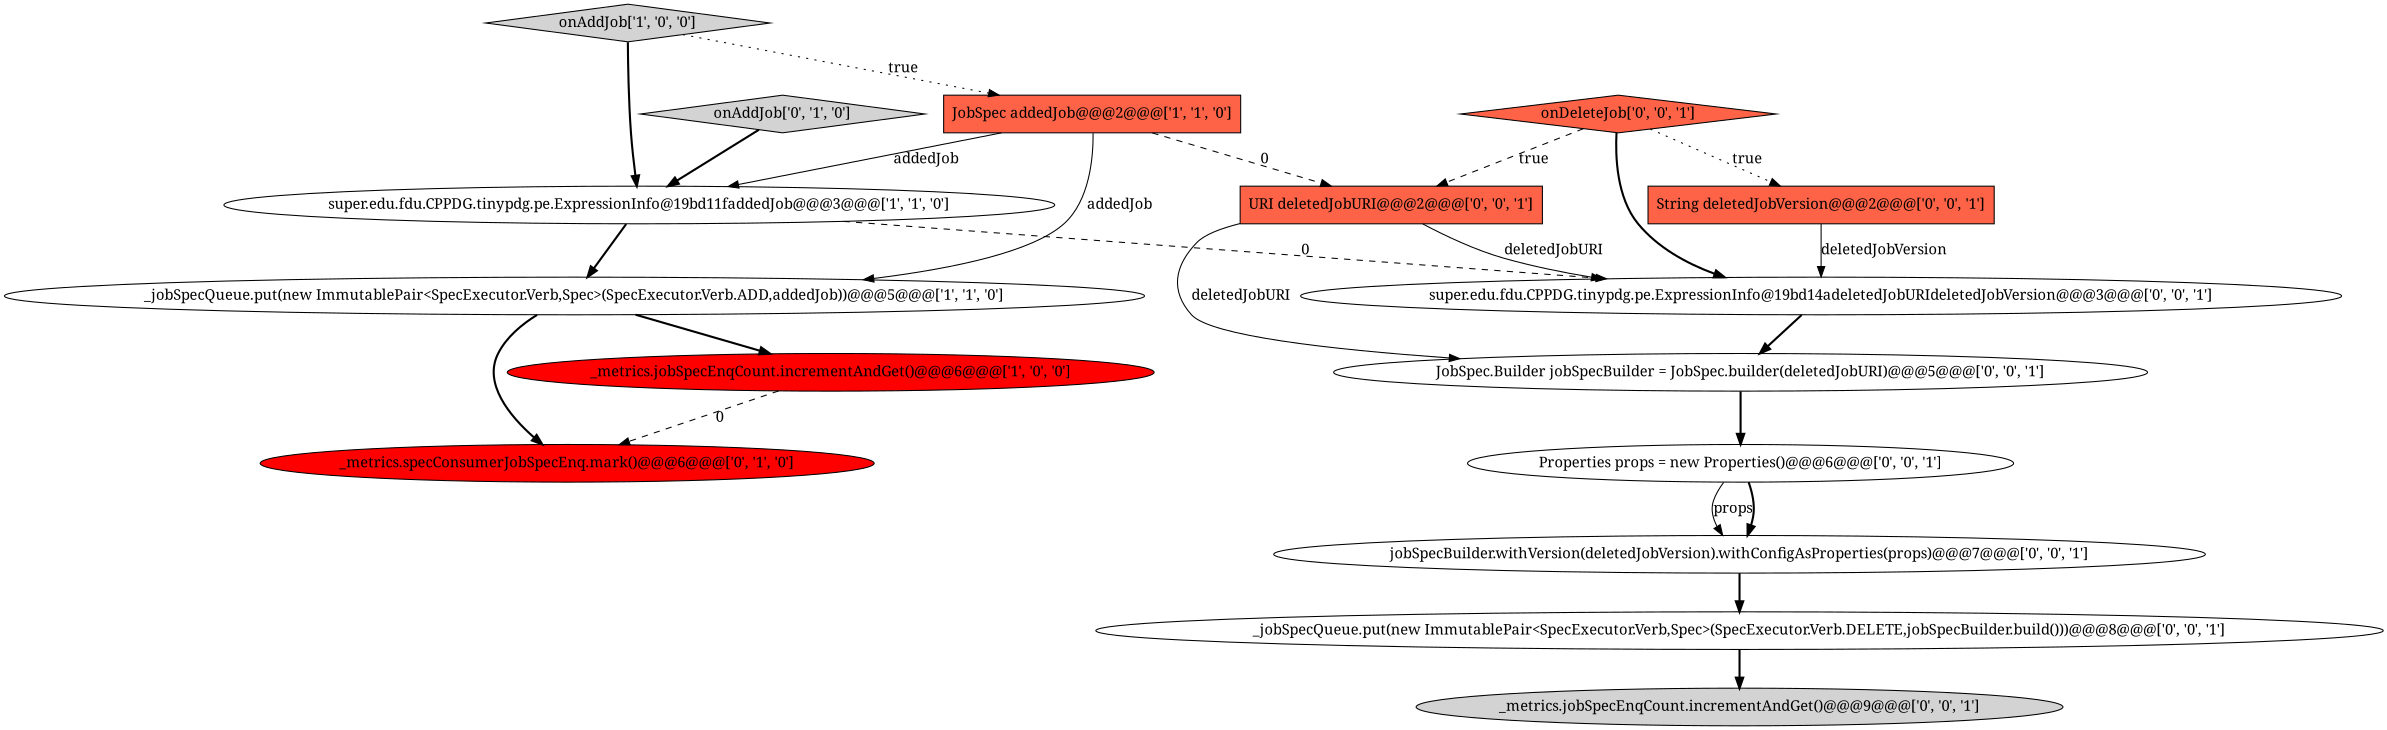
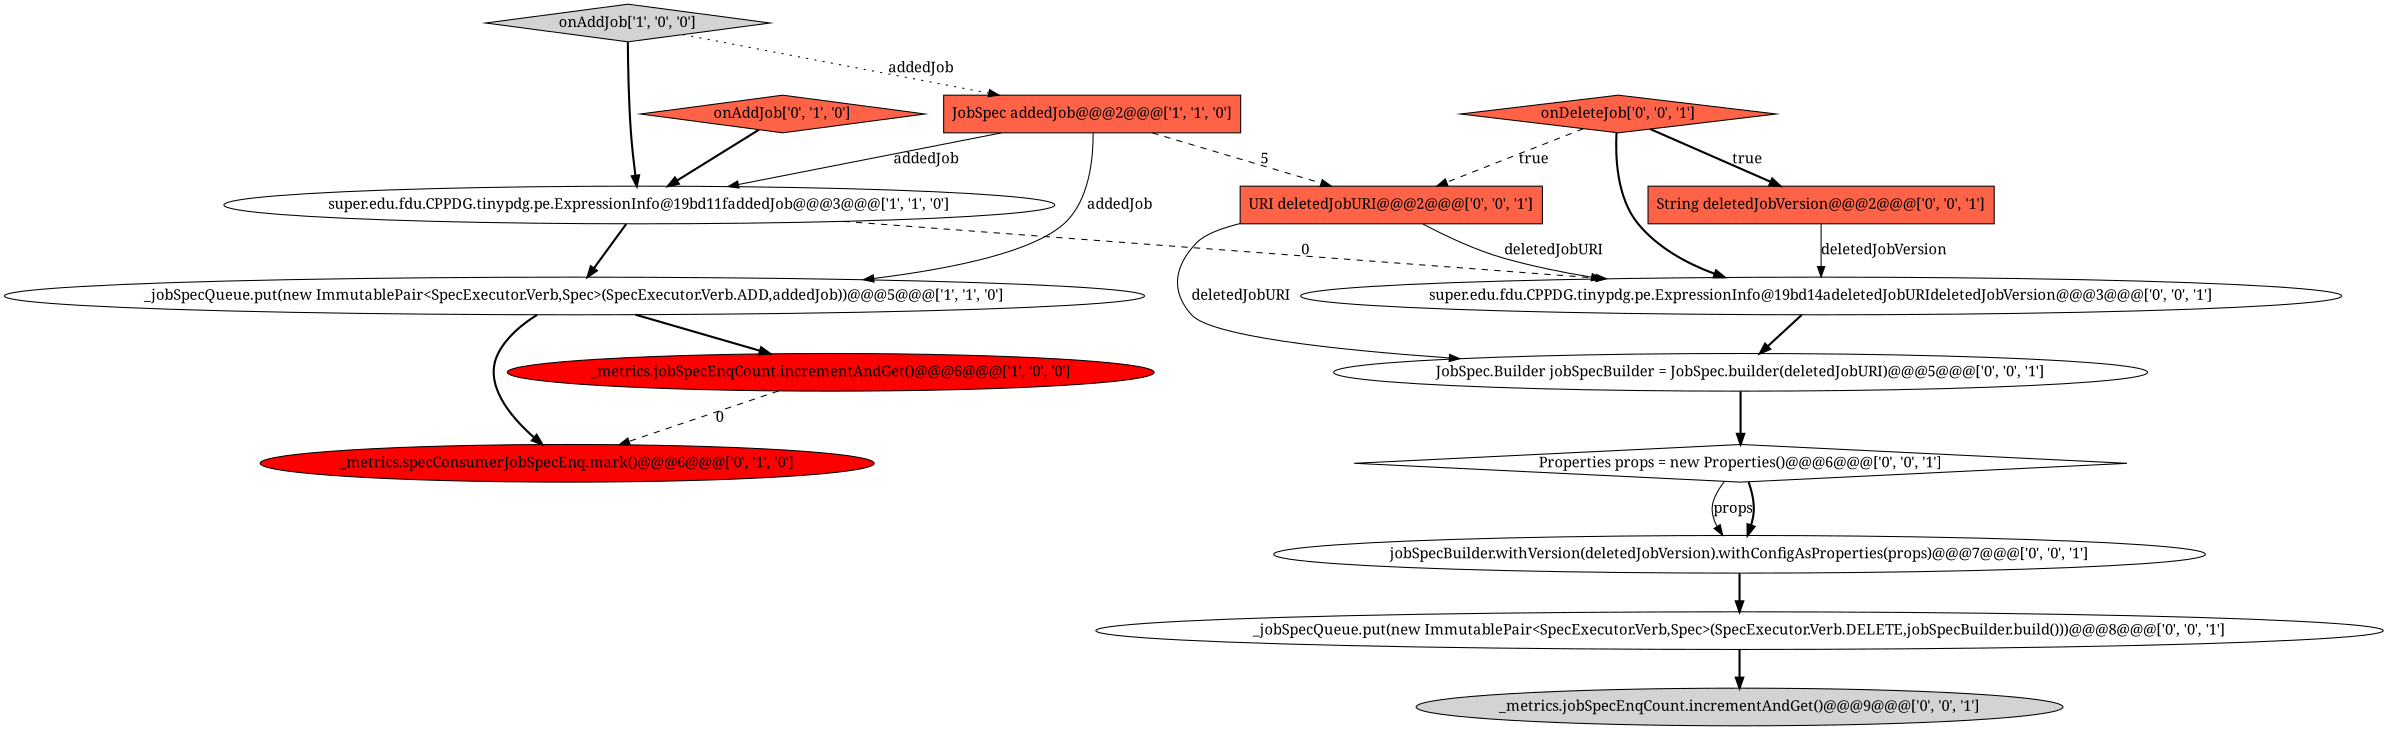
edge "onAddJob['1', '0', '0']" -> "JobSpec addedJob@@@2@@@['1', '1', '0']": label "true" -> "addedJob"
node "onAddJob['0', '1', '0']": fillcolor lightgray -> tomato
edge "onDeleteJob['0', '0', '1']" -> "String deletedJobVersion@@@2@@@['0', '0', '1']": style dotted -> bold
edge "JobSpec addedJob@@@2@@@['1', '1', '0']" -> "URI deletedJobURI@@@2@@@['0', '0', '1']": label "0" -> "5"
node "Properties props = new Properties()@@@6@@@['0', '0', '1']": shape ellipse -> diamond
